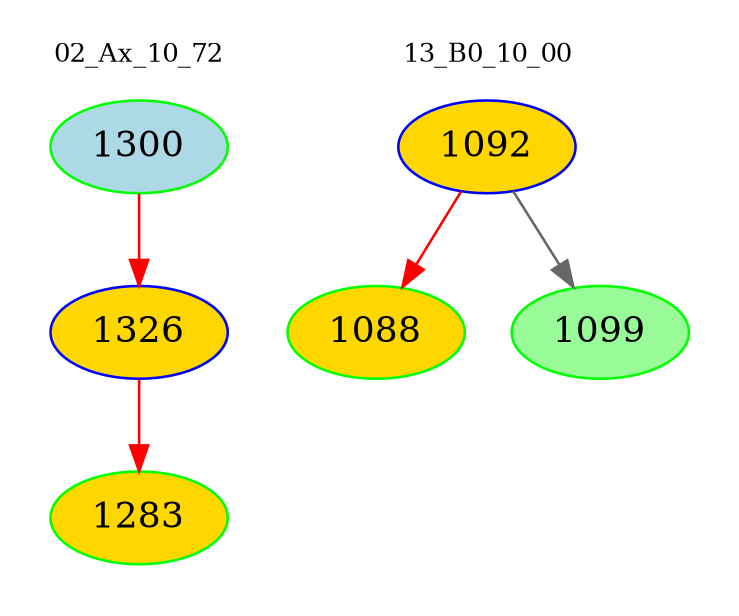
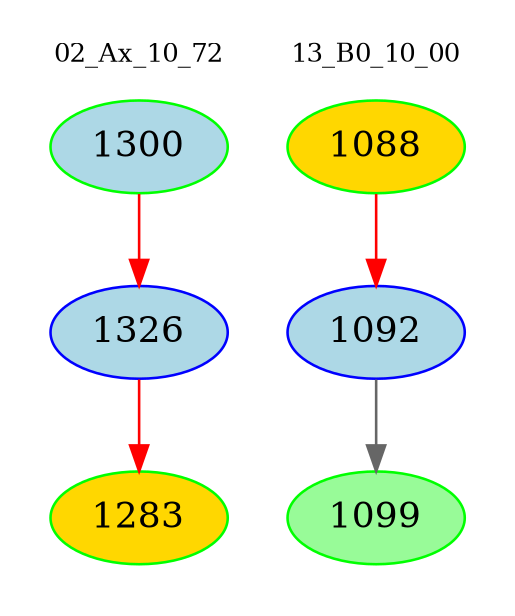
node "1092": fillcolor gold -> lightblue
edge "1092" -> "1088": reversed
node "1326": fillcolor gold -> lightblue
